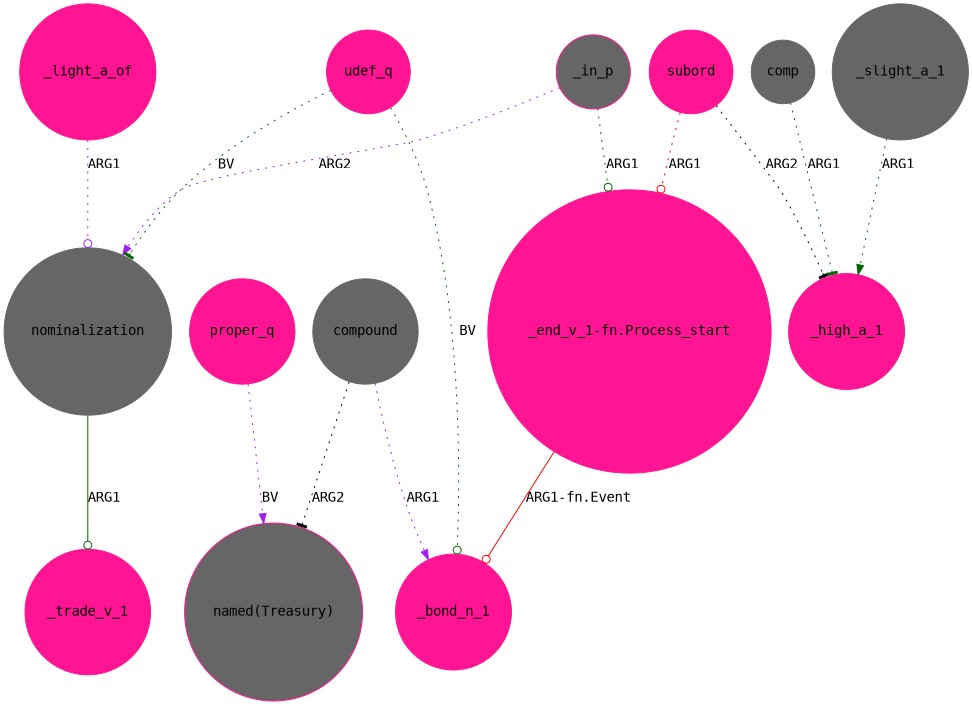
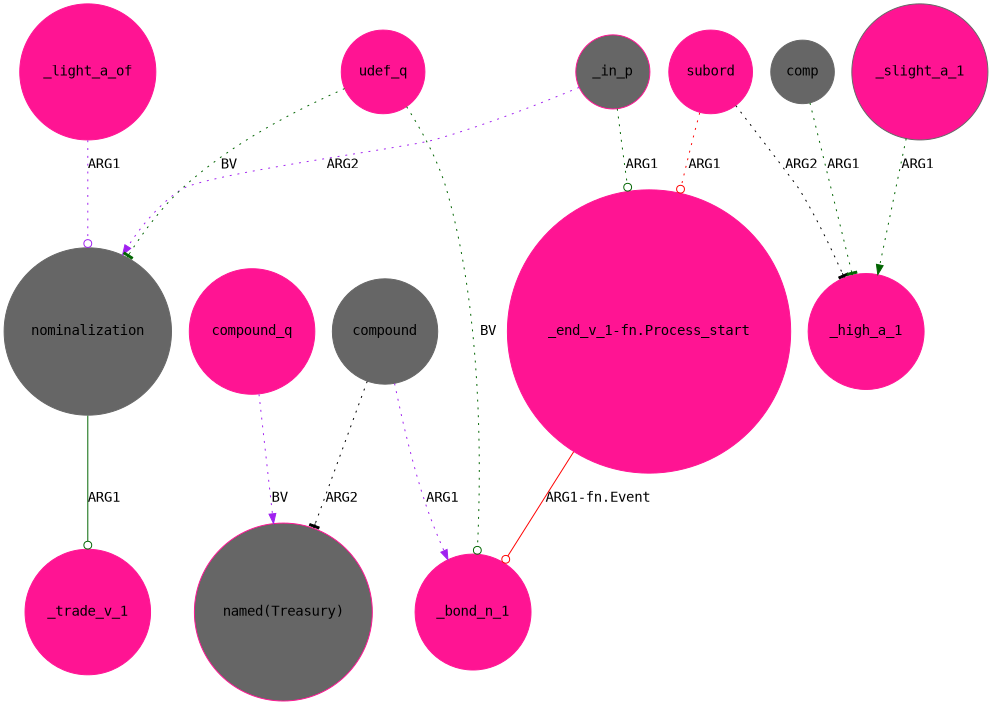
node "_slight_a_1": fillcolor gray40 -> deeppink
node "proper_q": label "proper_q" -> "compound_q"
